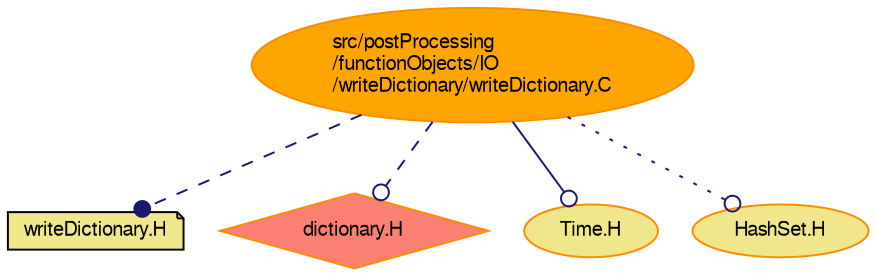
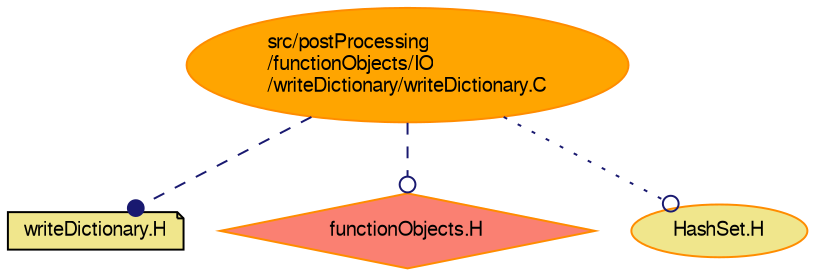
node "dictionary.H": label "dictionary.H" -> "functionObjects.H"
node "Time.H": removed
